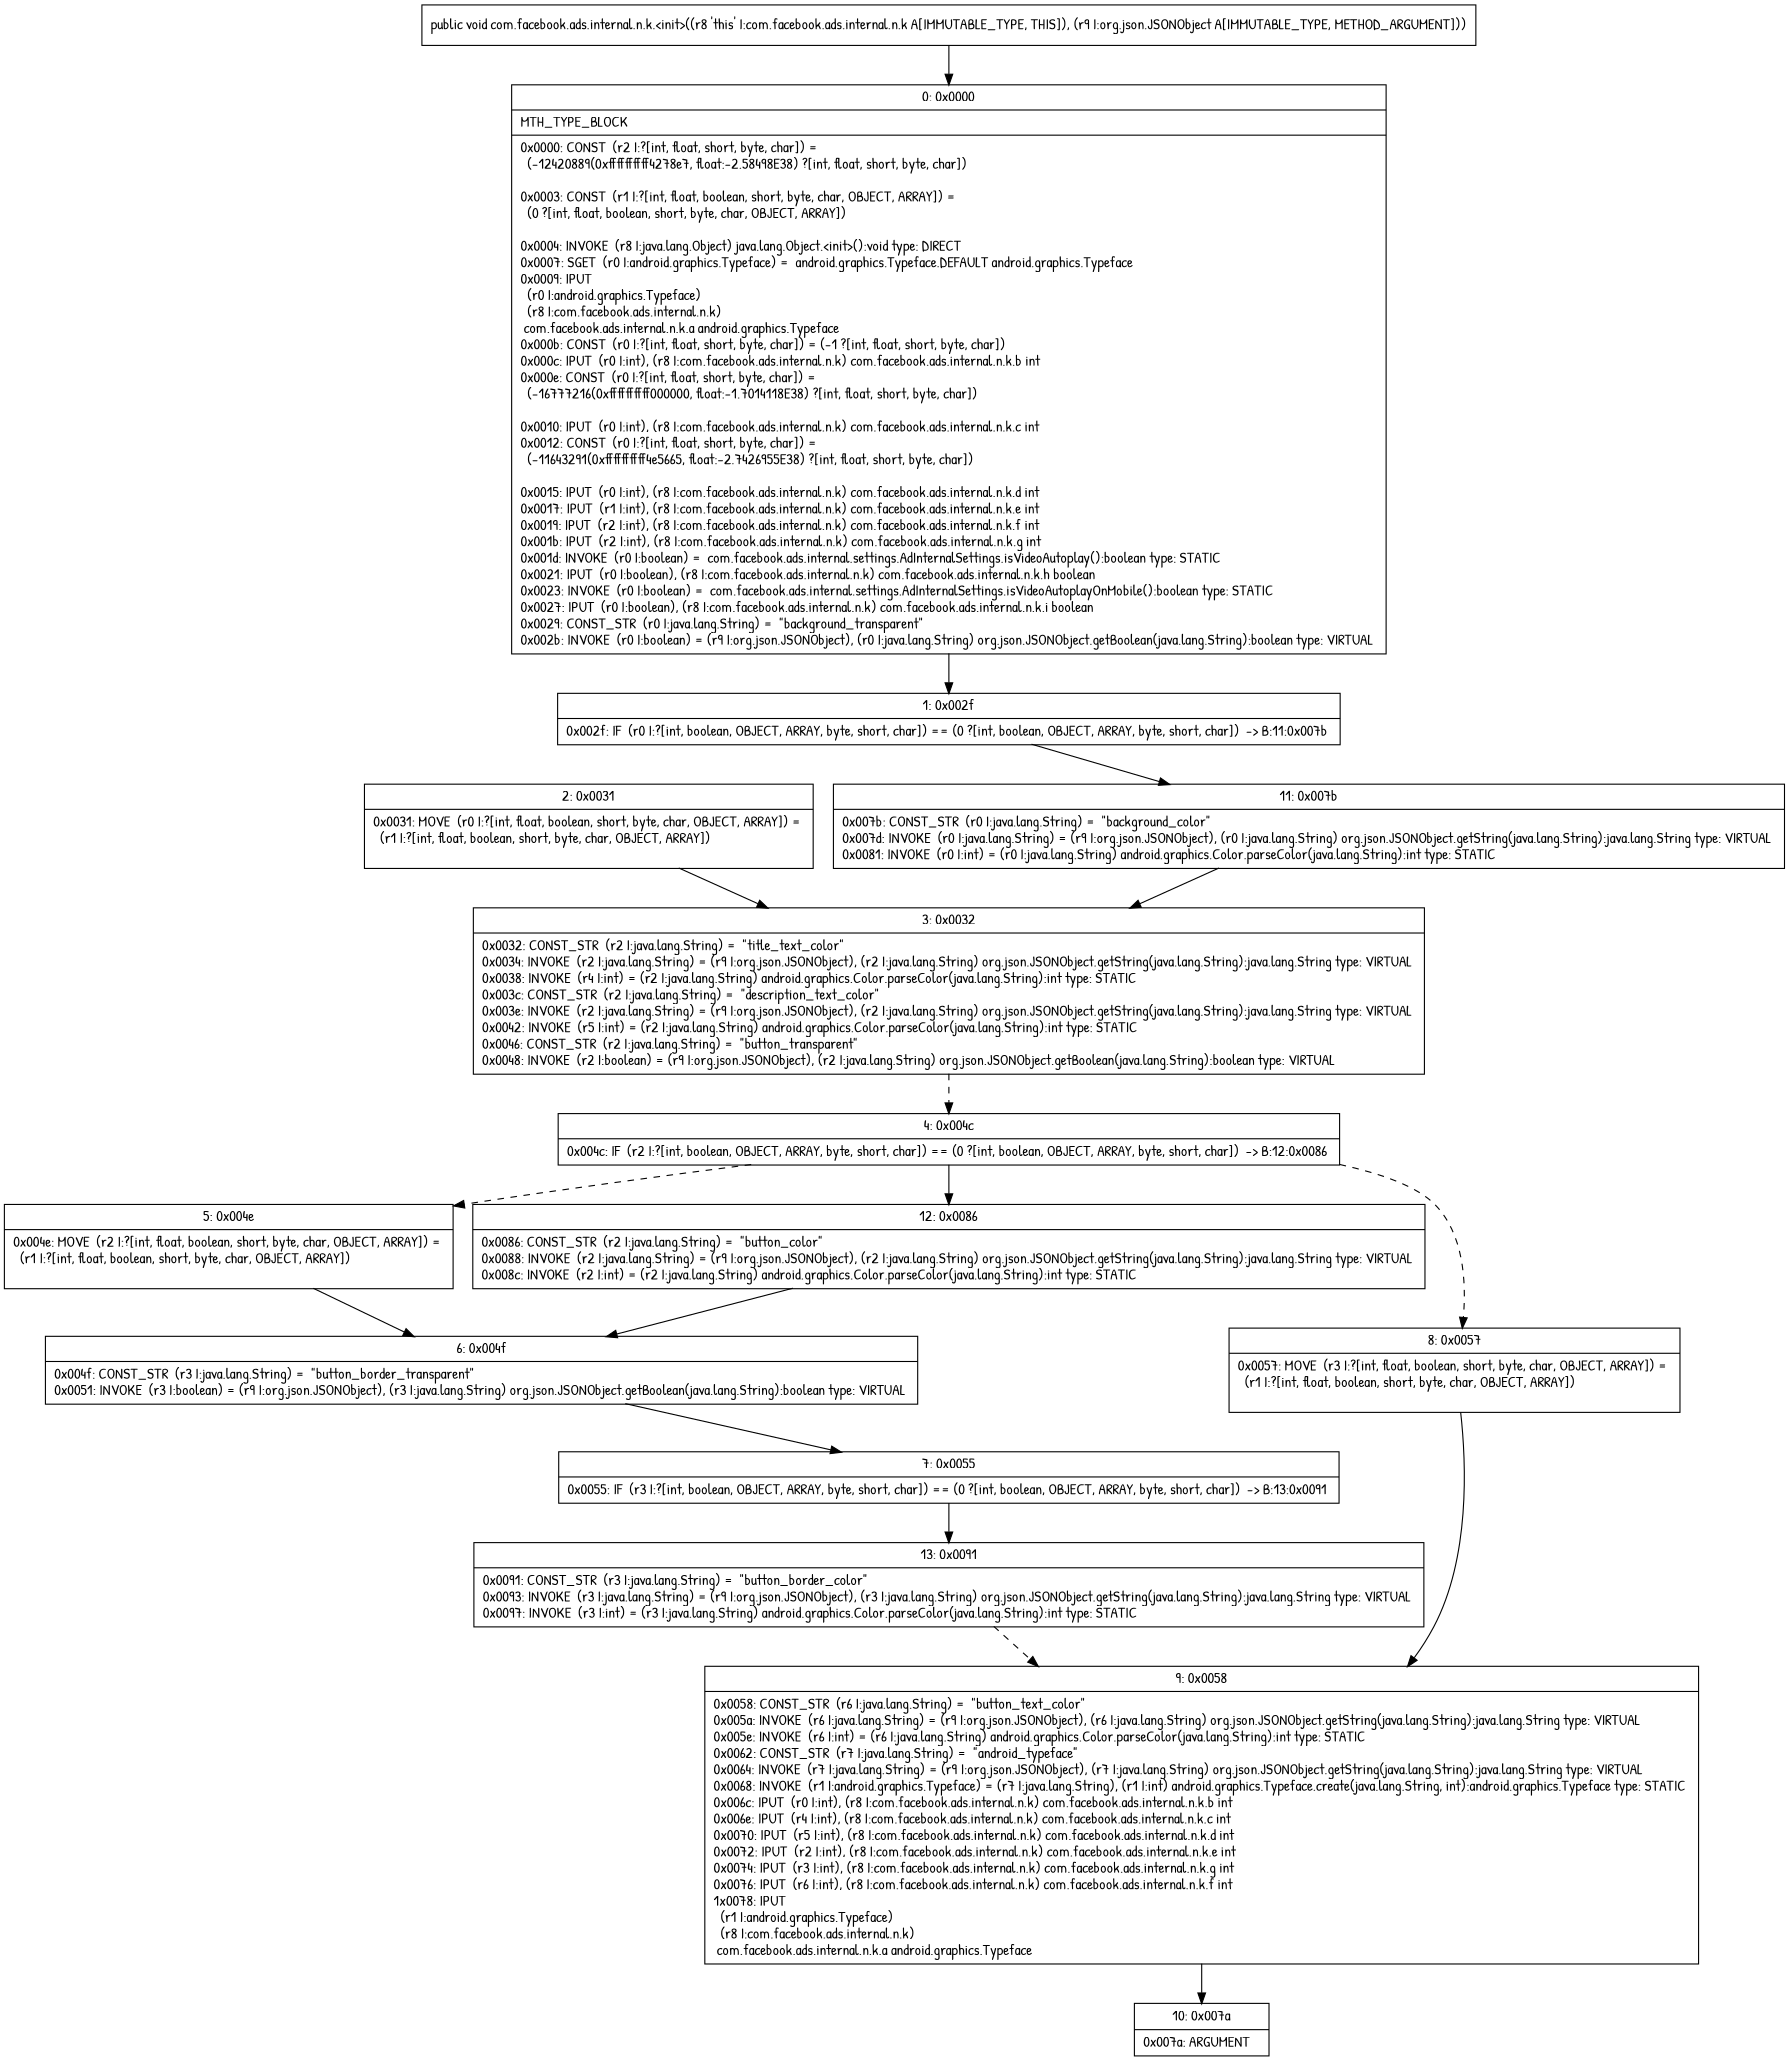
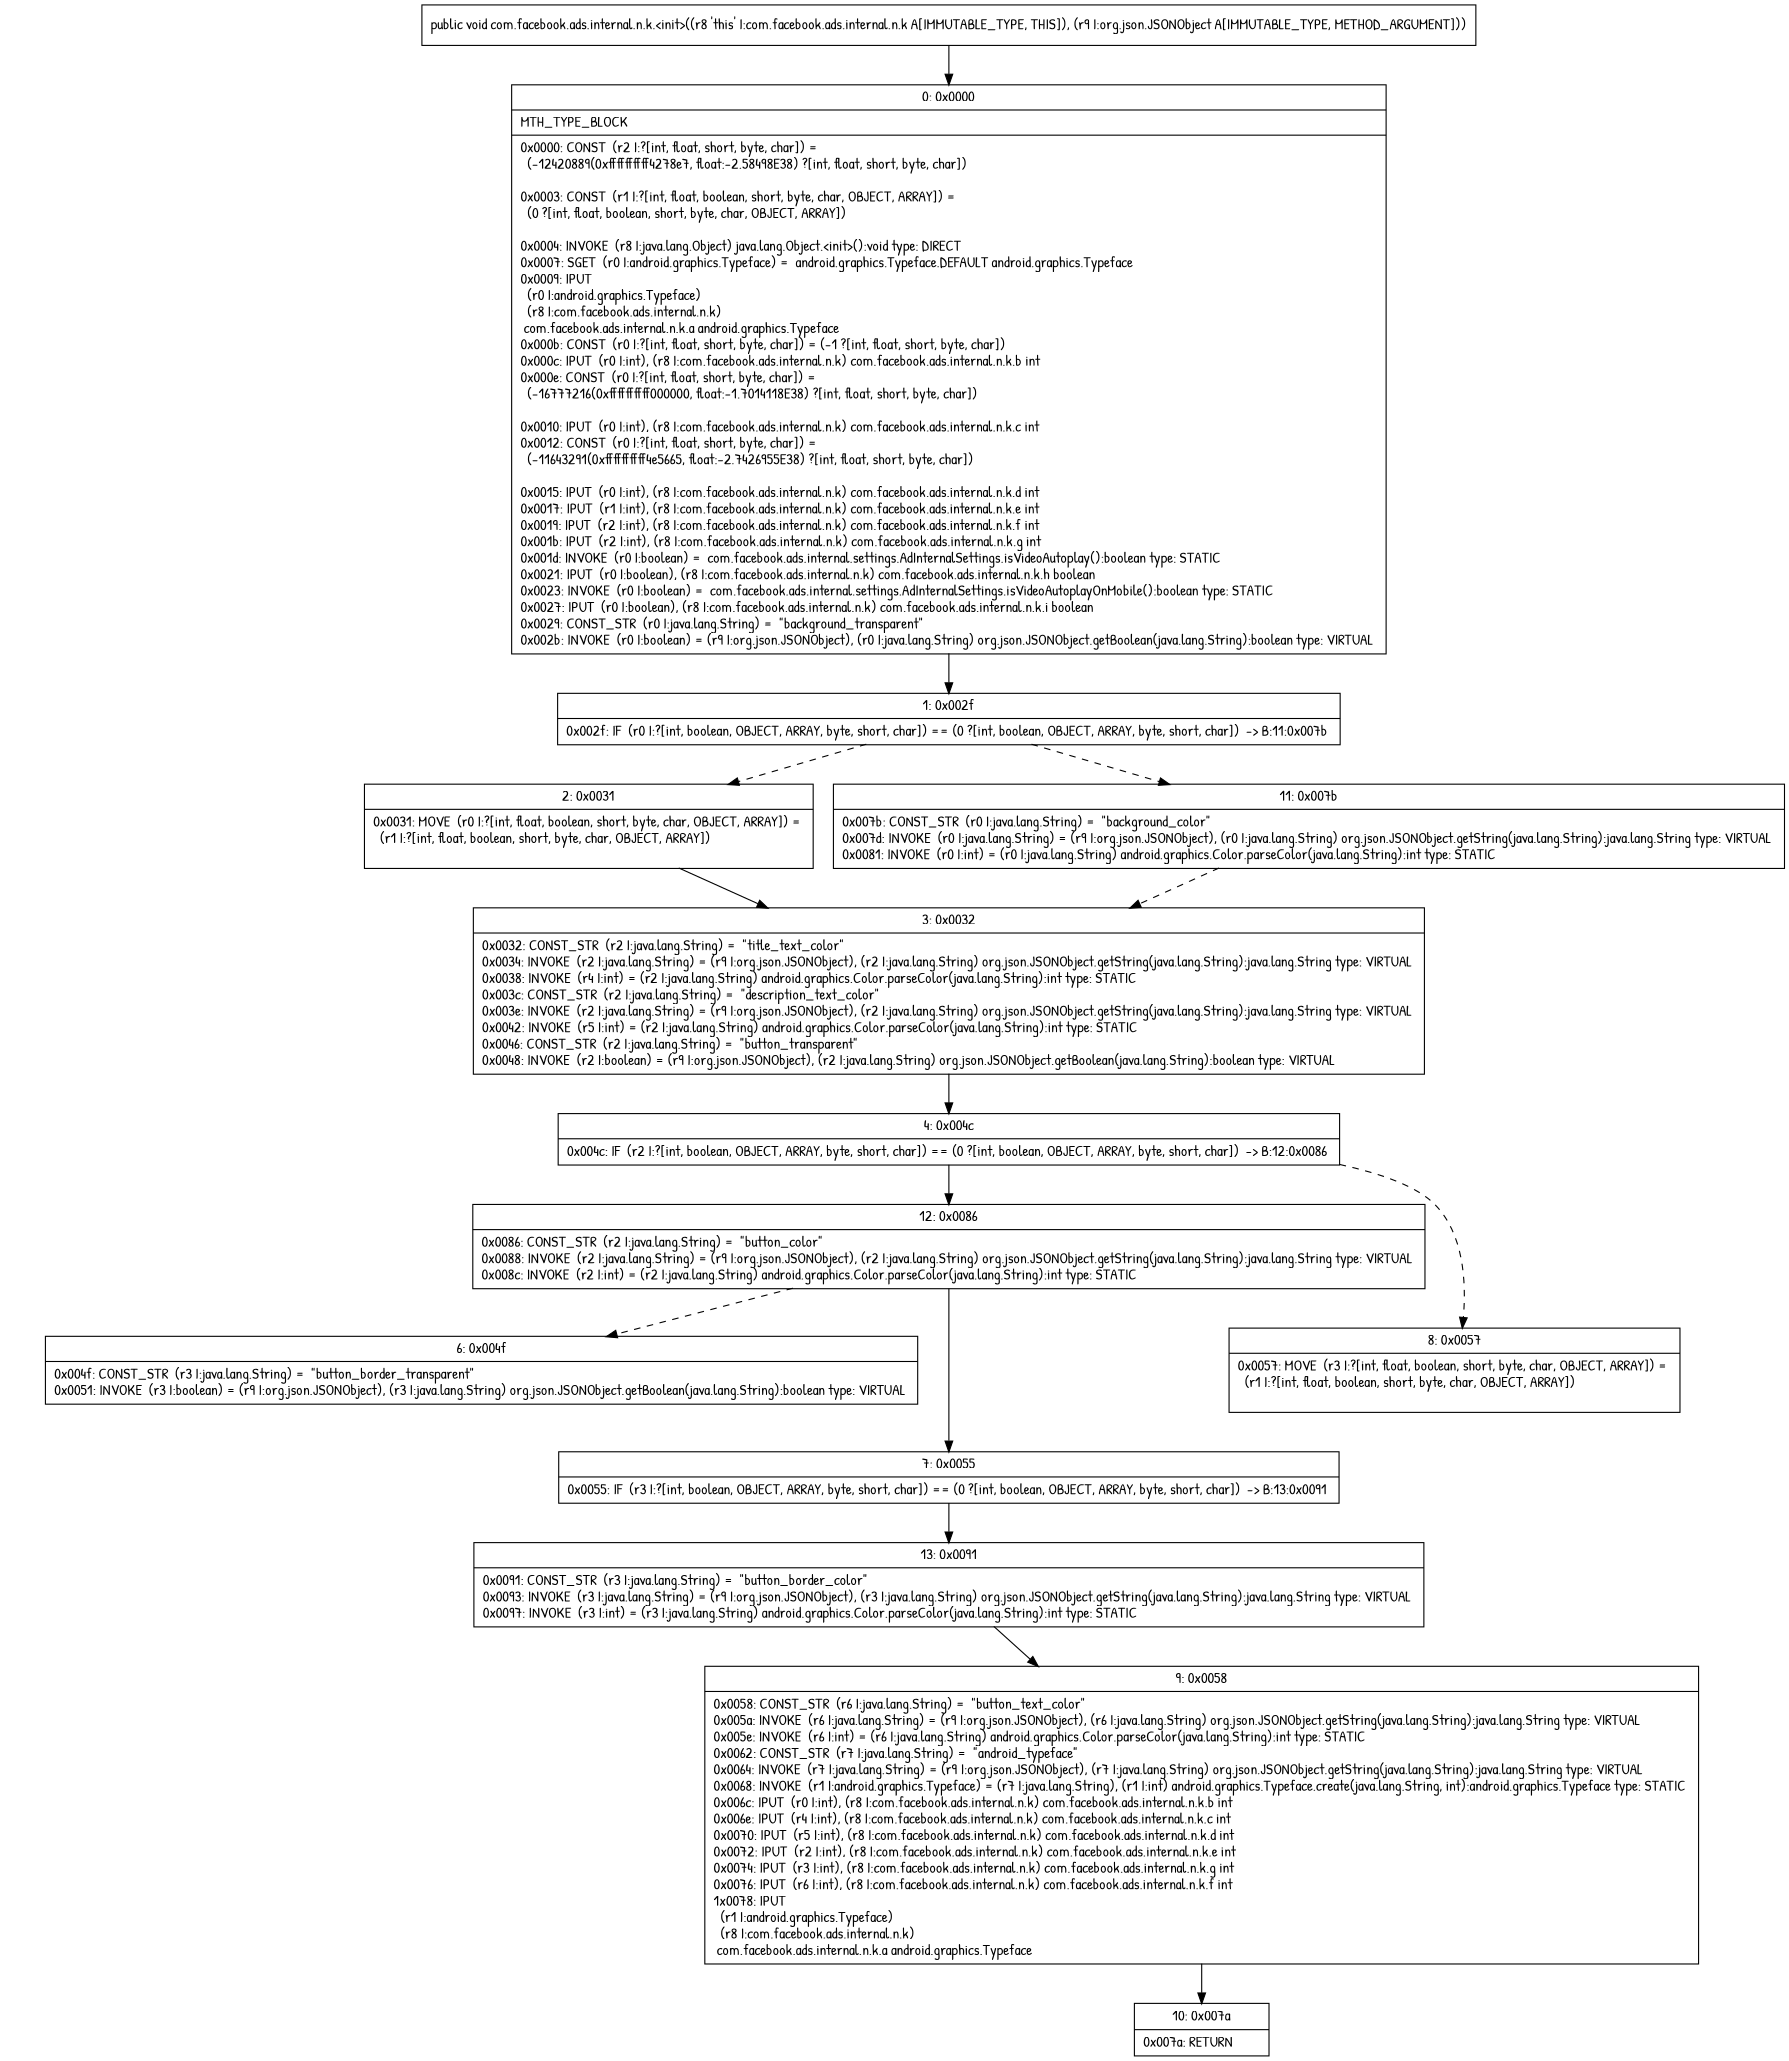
edge "1: 0x002f" -> "2: 0x0031": added
edge "1: 0x002f" -> "11: 0x007b": style solid -> dashed
edge "11: 0x007b" -> "3: 0x0032": style solid -> dashed
edge "3: 0x0032" -> "4: 0x004c": style dashed -> solid
node "5: 0x004e": removed
edge "12: 0x0086" -> "6: 0x004f": style solid -> dashed
edge "6: 0x004f" -> "7: 0x0055": now "12: 0x0086" -> "7: 0x0055"
edge "8: 0x0057" -> "9: 0x0058": removed
edge "13: 0x0091" -> "9: 0x0058": style dashed -> solid
node "10: 0x007a": text "0x007a: ARGUMENT" -> "0x007a: RETURN"
